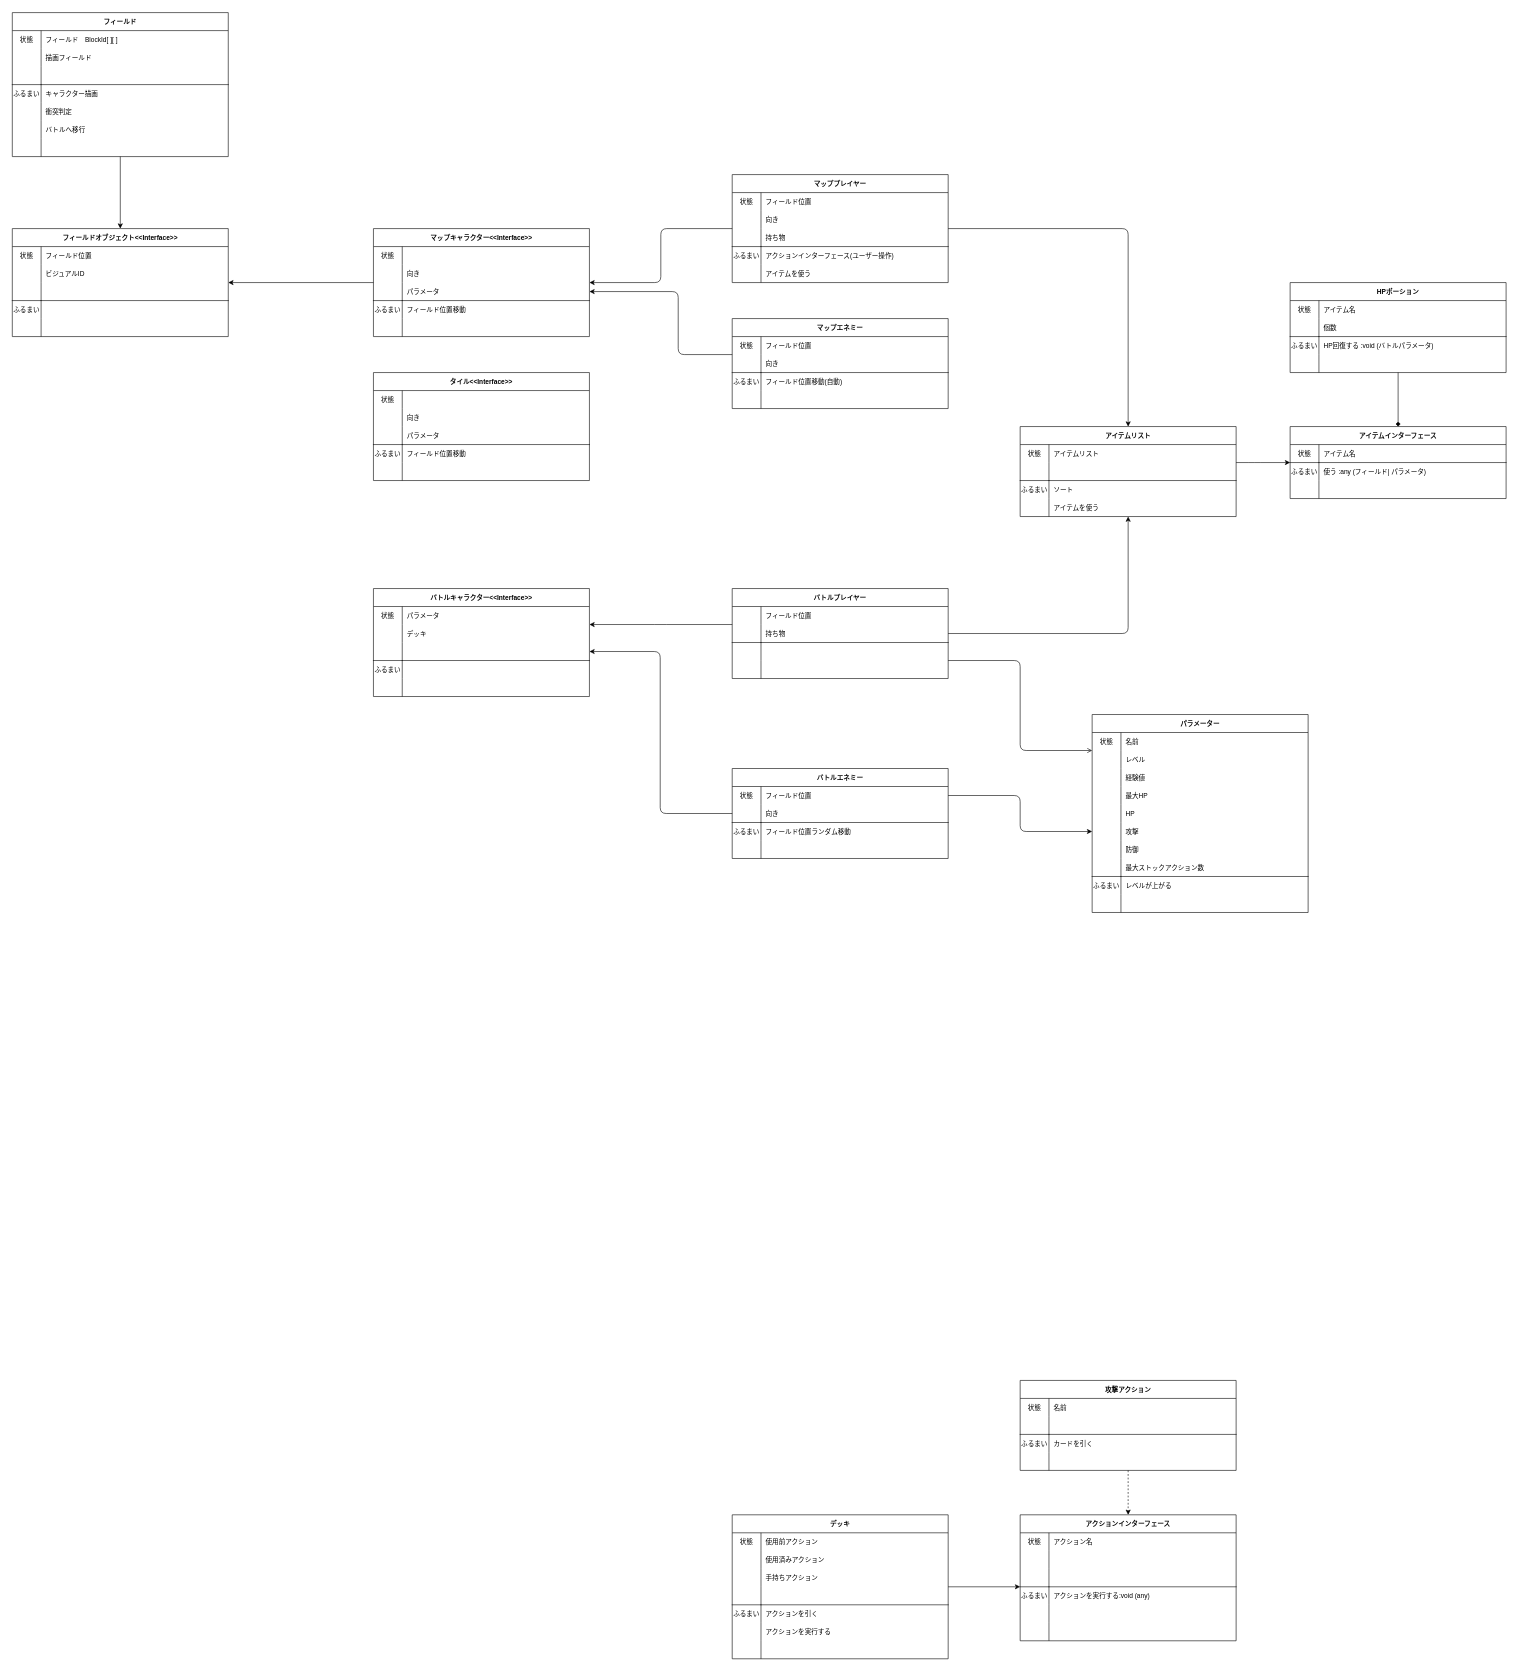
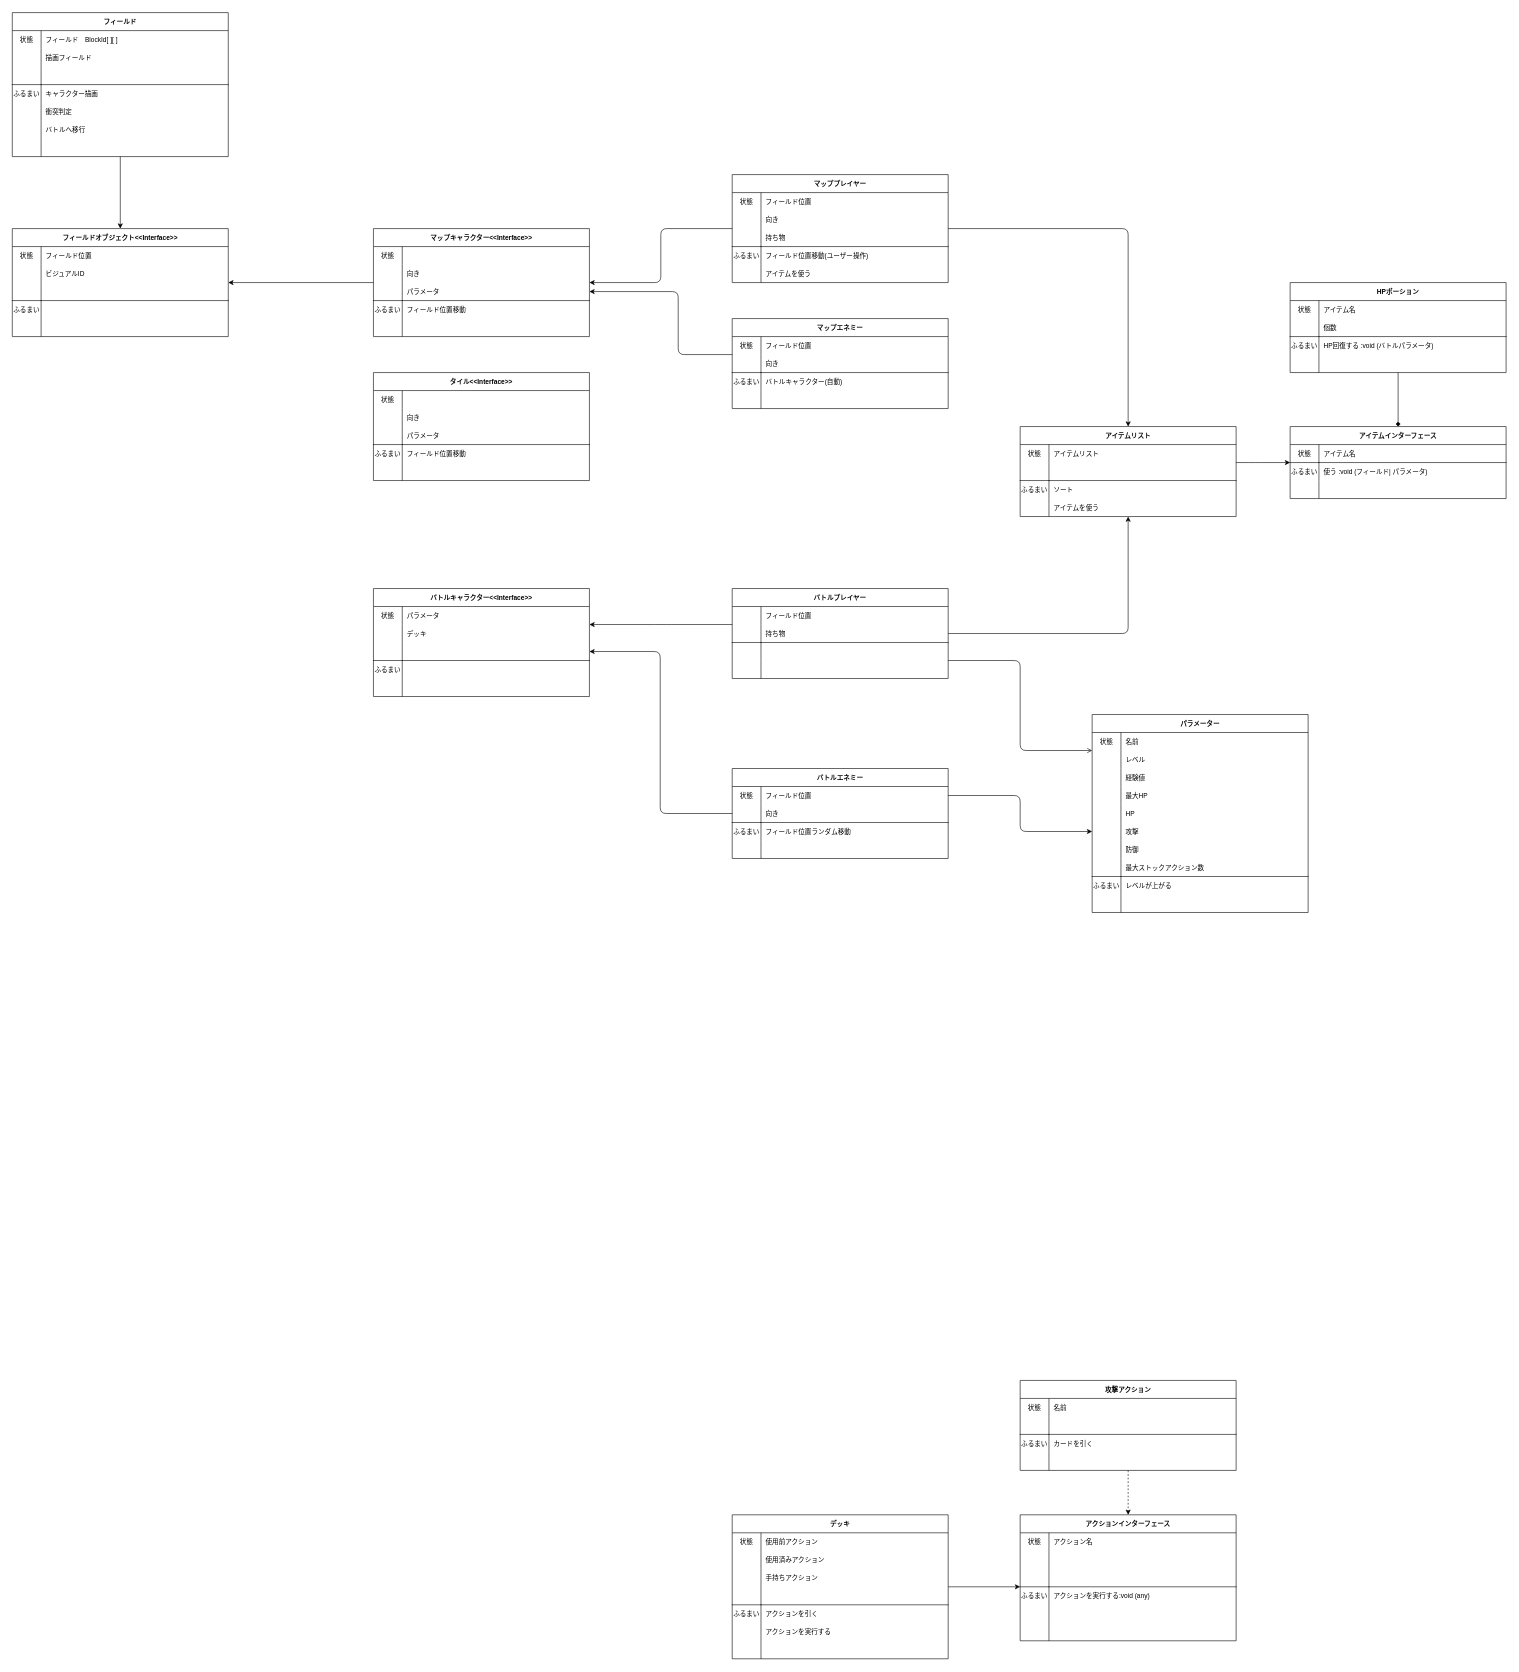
node "アクションインターフェース(ユーザー操作)": label "アクションインターフェース(ユーザー操作)" -> "フィールド位置移動(ユーザー操作)"
node "フィールド位置移動(自動)": label "フィールド位置移動(自動)" -> "バトルキャラクター(自動)"
node "使う :any (フィールド| パラメータ)": label "使う :any (フィールド| パラメータ)" -> "使う :void (フィールド| パラメータ)"
